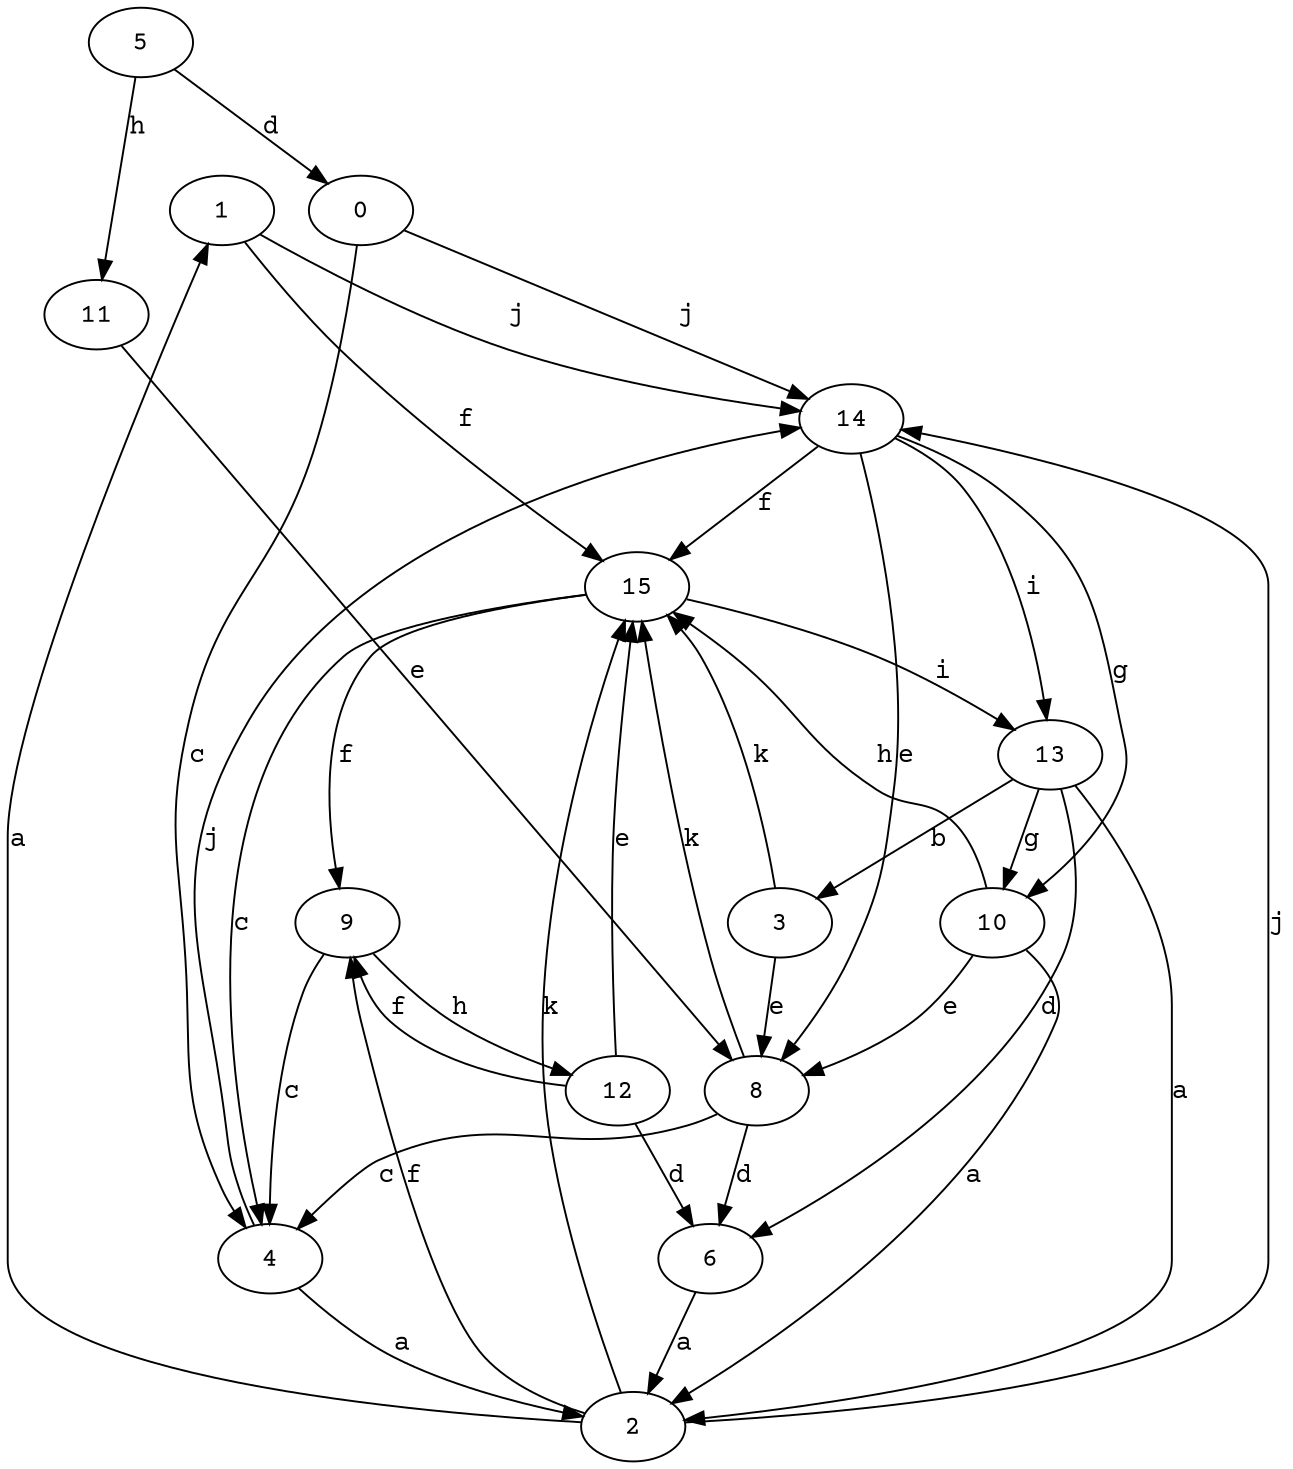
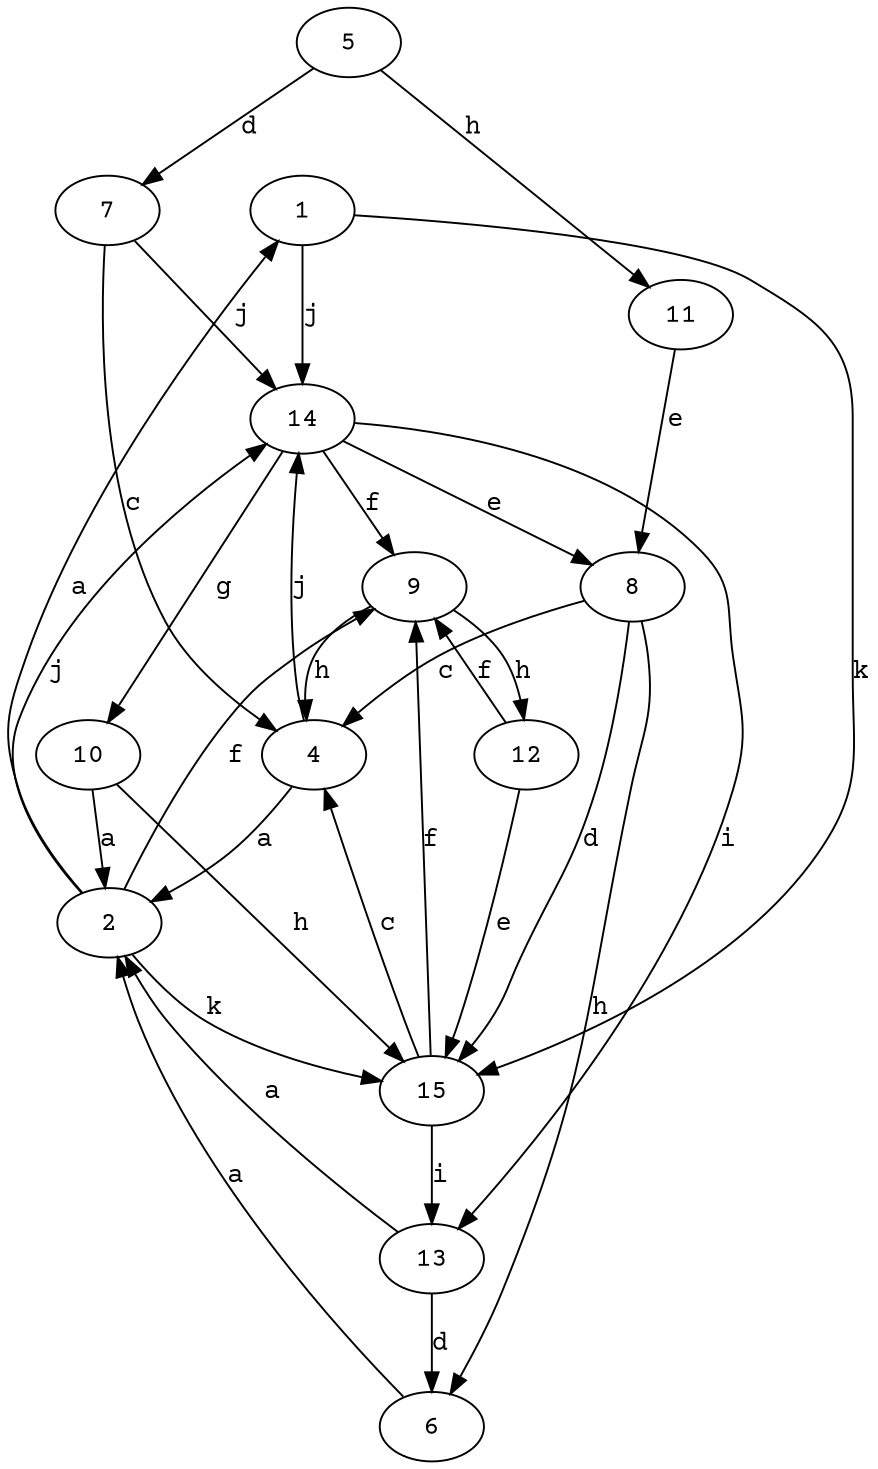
node "0": label "0" -> "7"
edge "1" -> "15": label "f" -> "k"
edge "14" -> "15": now "14" -> "9"
edge "13" -> "10": removed, label "g"
edge "8" -> "15": label "k" -> "d"
node "3": removed
edge "10" -> "8": removed, label "e"
edge "9" -> "4": label "c" -> "h"
edge "12" -> "6": removed, label "d"
edge "8" -> "6": label "d" -> "h"
